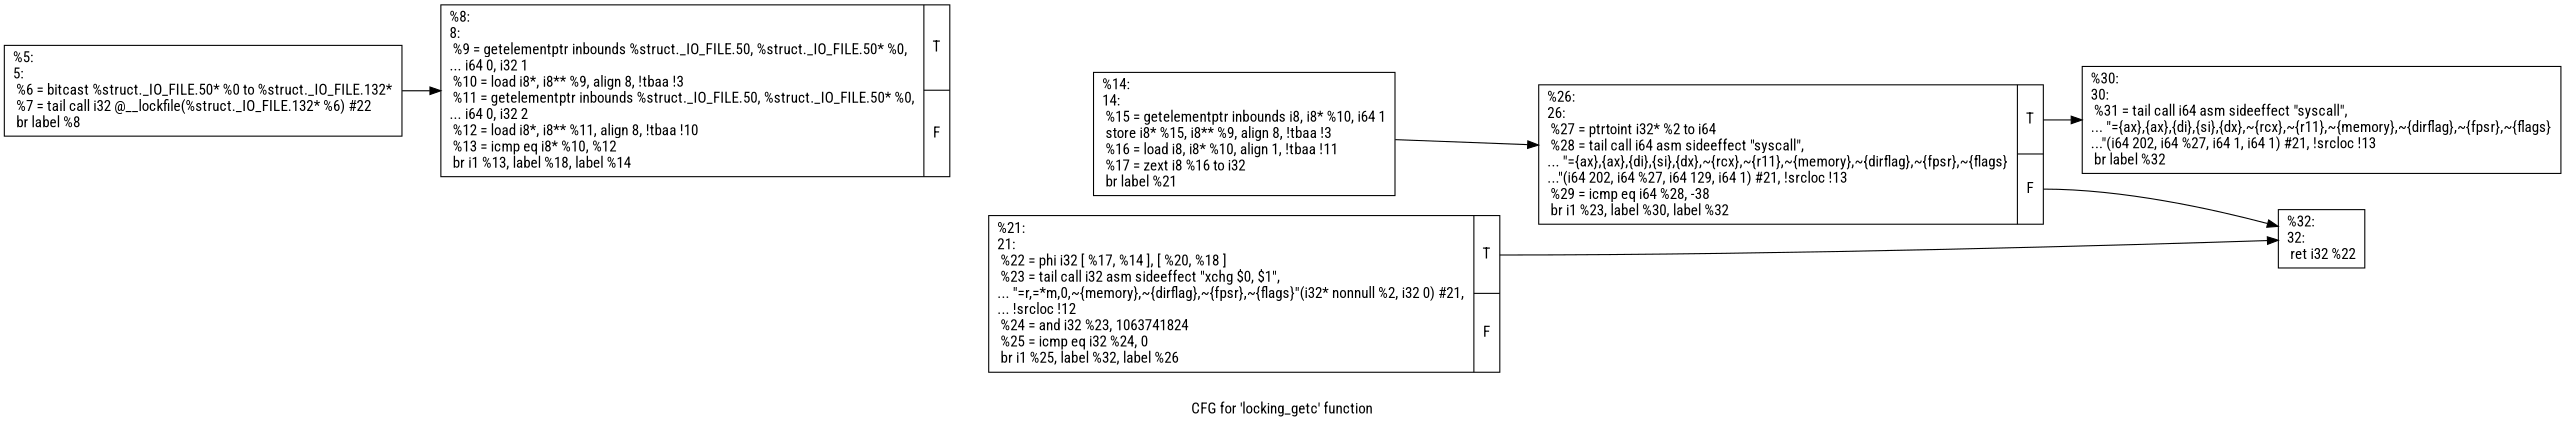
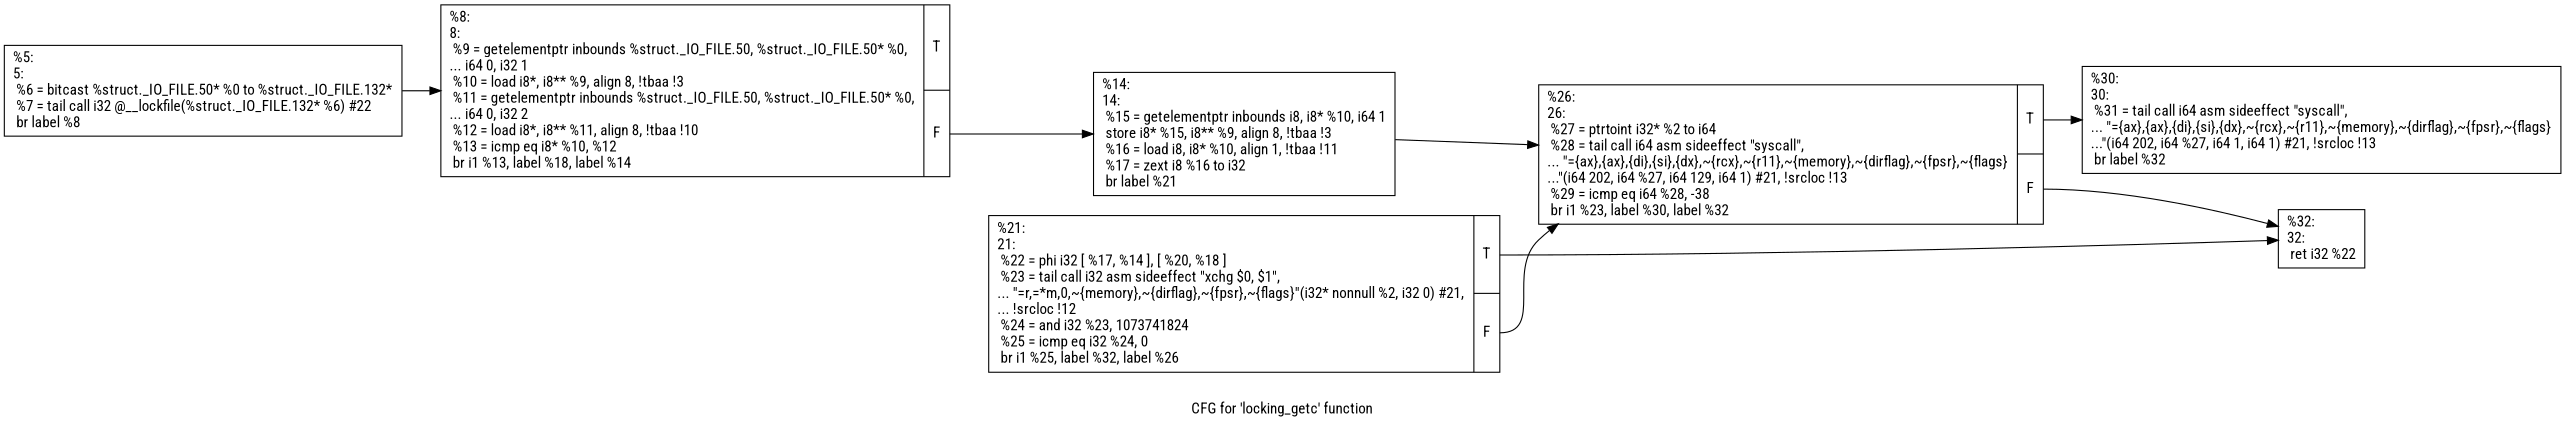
edge "%8:" -> "%14:": added
edge "%21:" -> "%26:": added
node "%21:": text "%24 = and i32 %23, 1063741824" -> "%24 = and i32 %23, 1073741824"
